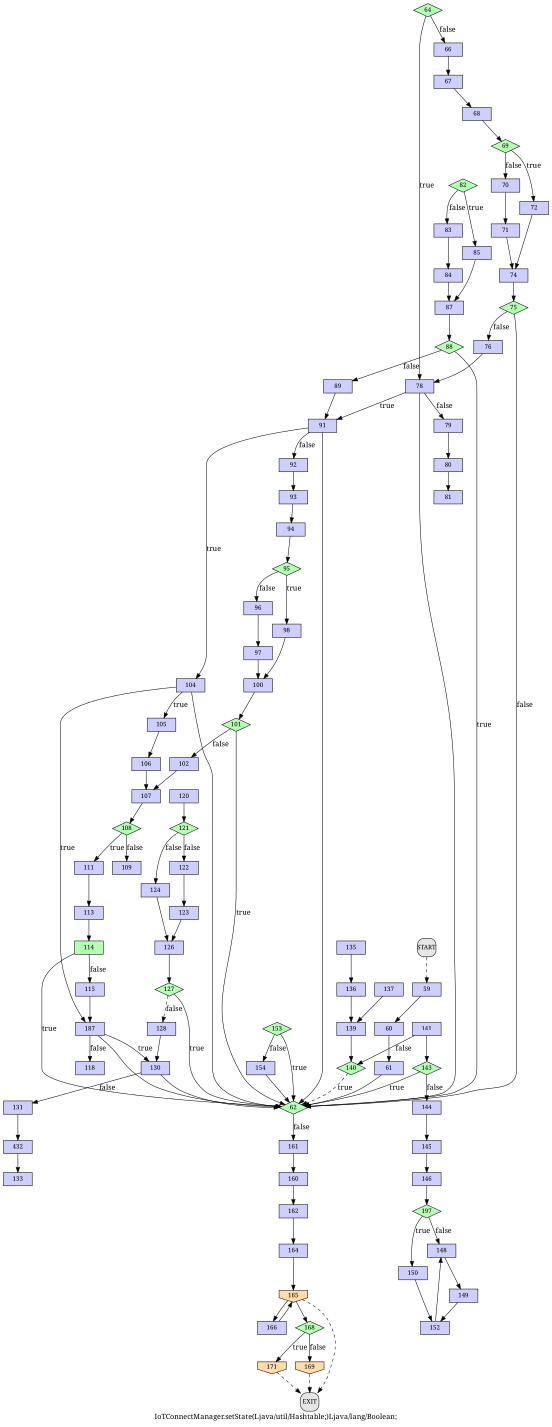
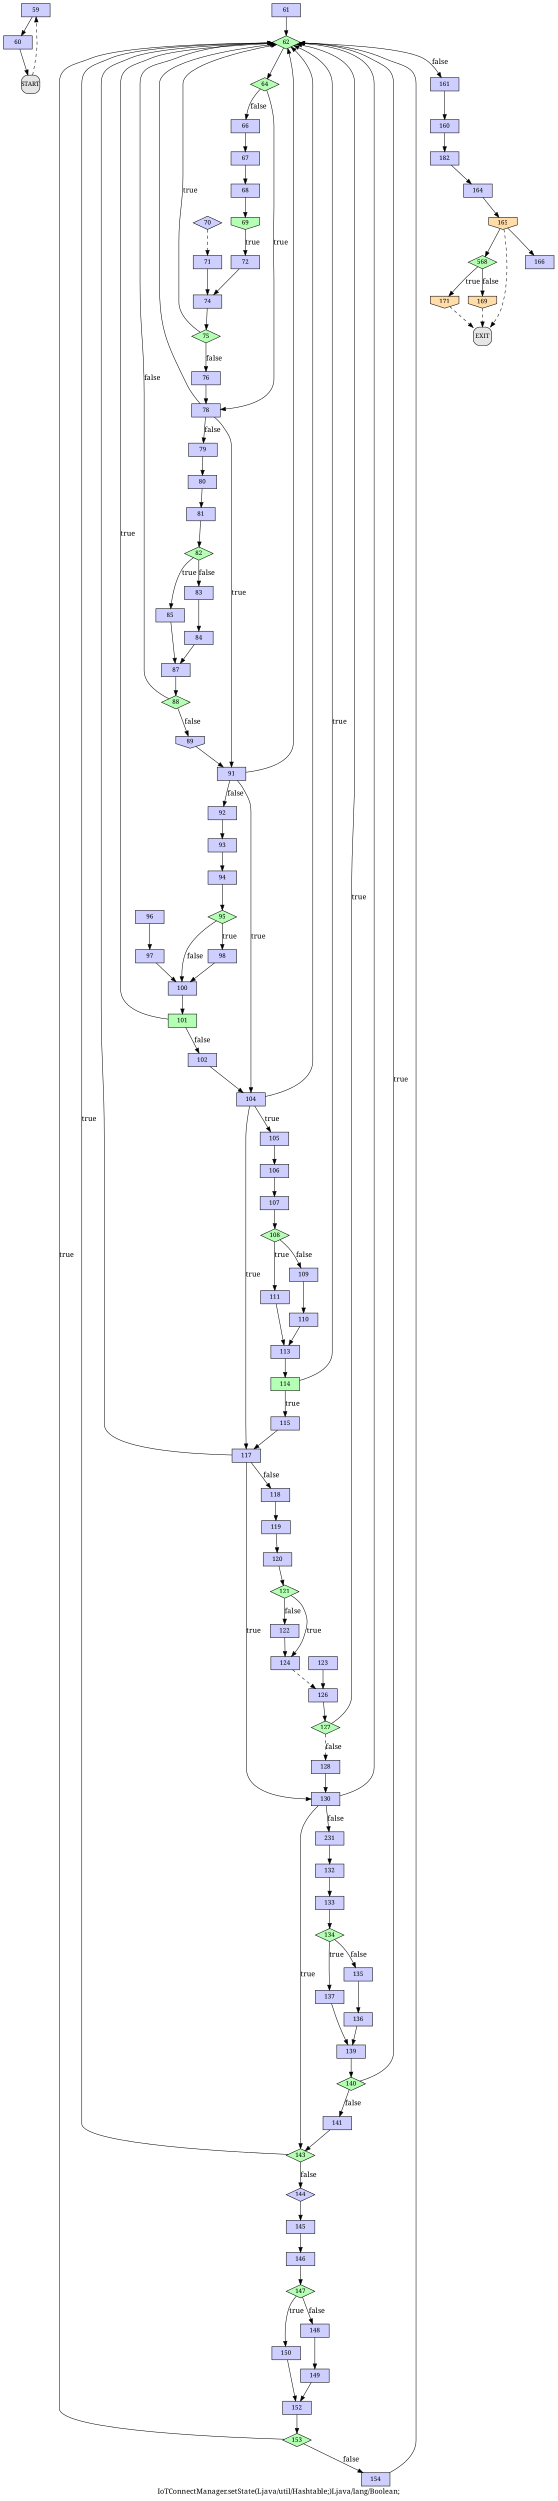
edge "62" -> "64": added
node "69": shape diamond -> invhouse
edge "69" -> "70": removed, label "false"
node "70": shape box -> diamond
edge "70" -> "71": style solid -> dashed
node "89": shape box -> invhouse
edge "81" -> "82": added
edge "95" -> "96": now "95" -> "100"
edge "75" -> "62": label "false" -> "true"
node "101": shape diamond -> box
edge "88" -> "62": label "true" -> "false"
edge "102" -> "107": now "102" -> "104"
edge "121" -> "124": label "false" -> "true"
edge "122" -> "123": now "122" -> "124"
edge "124" -> "126": style solid -> dashed
edge "114" -> "115": label "false" -> "true"
node "187": label "187" -> "117"
edge "60" -> "61": now "60" -> "START"
edge "141" -> "140": reversed
edge "140" -> "62": style dashed -> solid
node "131": label "131" -> "231"
node "144": shape box -> diamond
node "432": label "432" -> "132"
node "162": label "162" -> "182"
node "197": label "197" -> "147"
edge "152" -> "148": now "152" -> "153"
edge "166" -> "165": removed
node "110": added
node "168": label "168" -> "568"
node "119": added
node "134": added
edge "130" -> "143": added, label "true"
